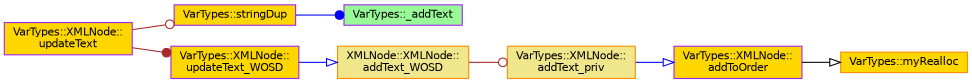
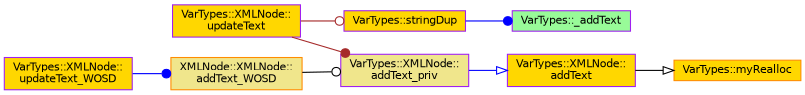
edge "VarTypes::XMLNode:: updateText" -> "VarTypes::XMLNode:: updateText_WOSD": now "VarTypes::XMLNode:: updateText" -> "VarTypes::XMLNode:: addText_priv"
edge "VarTypes::XMLNode:: updateText_WOSD" -> "XMLNode::XMLNode:: addText_WOSD": arrowhead onormal -> dot
edge "XMLNode::XMLNode:: addText_WOSD" -> "VarTypes::XMLNode:: addText_priv": color brown -> black
node "VarTypes::XMLNode:: addText_priv": color darkorange -> purple
node "VarTypes::XMLNode:: addToOrder": label "VarTypes::XMLNode:: addToOrder" -> "VarTypes::XMLNode:: addText"
